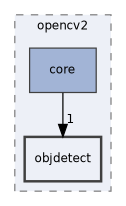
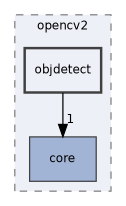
edge "core" -> "objdetect": reversed
